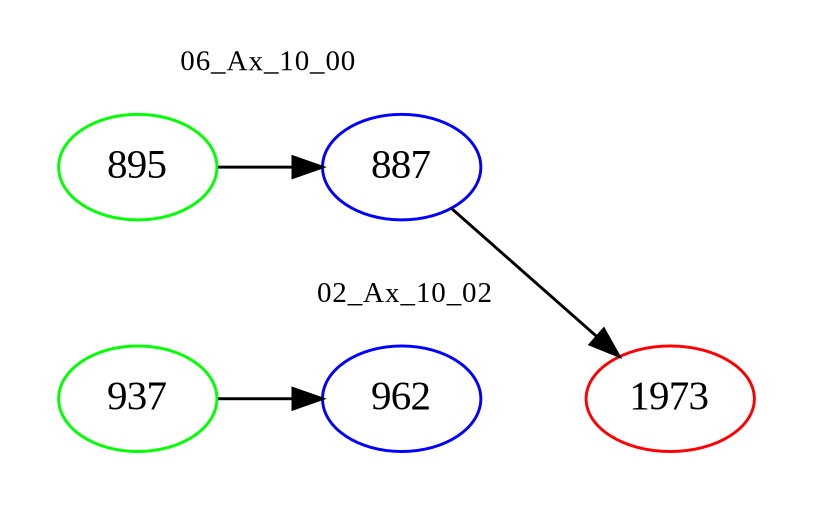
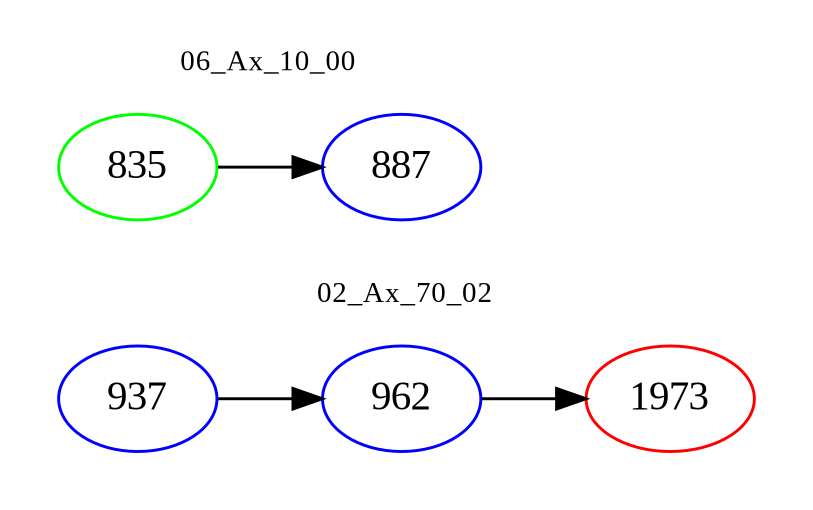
node "895": label "895" -> "835"
edge "887" -> "1973": now "962" -> "1973"
cluster "02_Ax_10_02": label "02_Ax_10_02" -> "02_Ax_70_02"
node "937": color green -> blue
